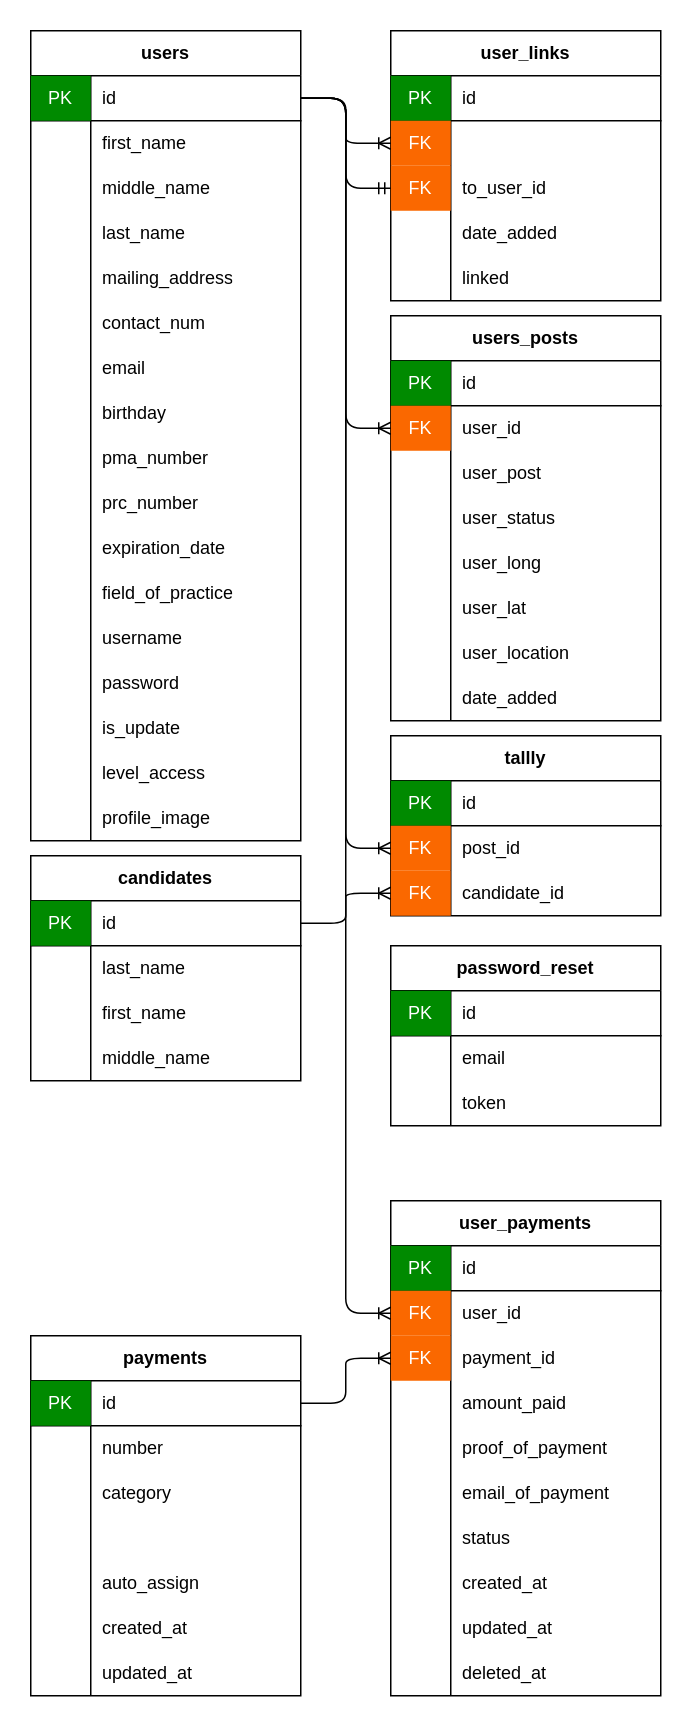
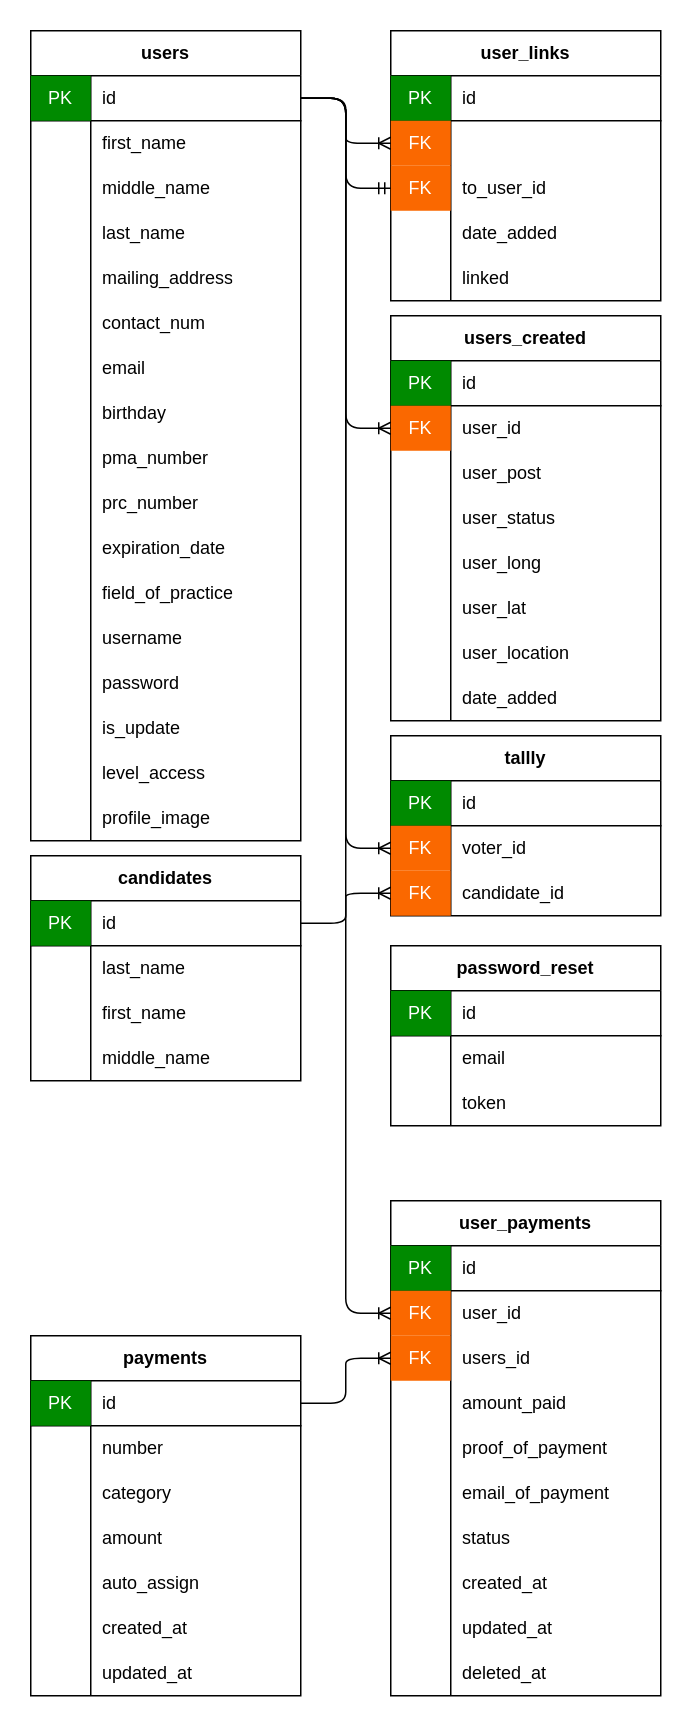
node "users_posts": label "users_posts" -> "users_created"
node "post_id": label "post_id" -> "voter_id"
node "payment_id": label "payment_id" -> "users_id"
node "amount": added
